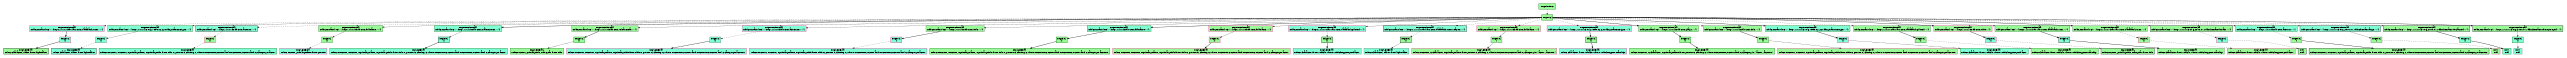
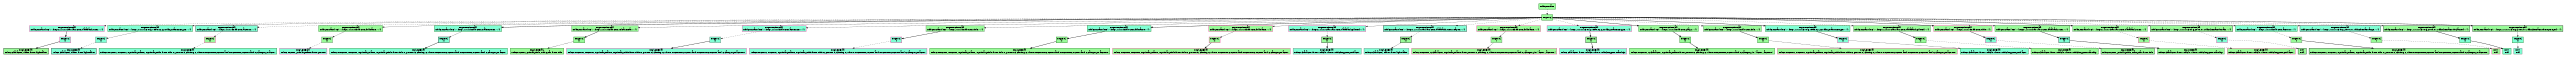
node "LogDistinct": label "LogDistinct" -> "AddConstant"
